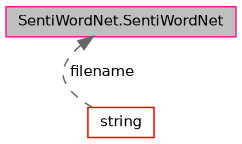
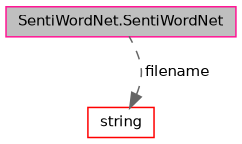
edge "string" -> "SentiWordNet.SentiWordNet": reversed
